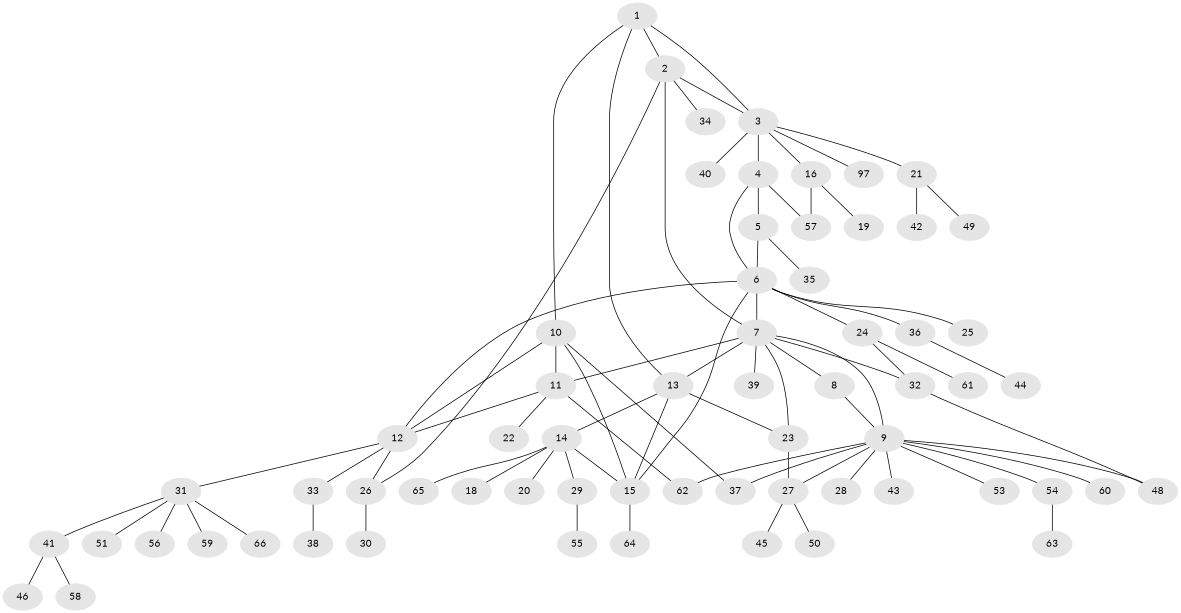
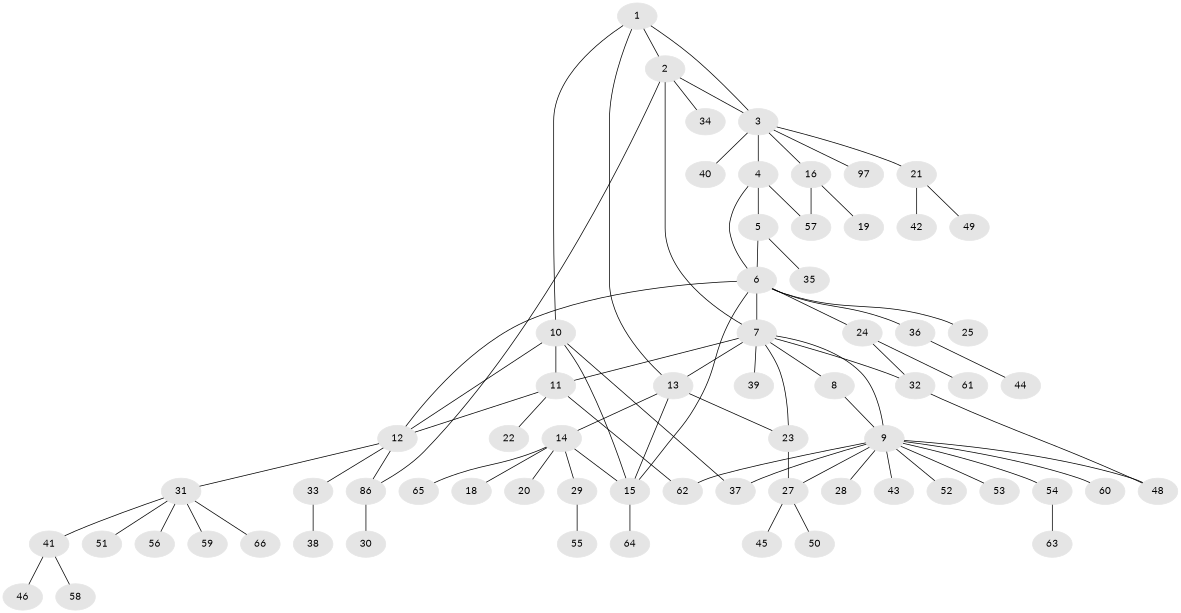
node "26": label "26" -> "86"
node "52": added
